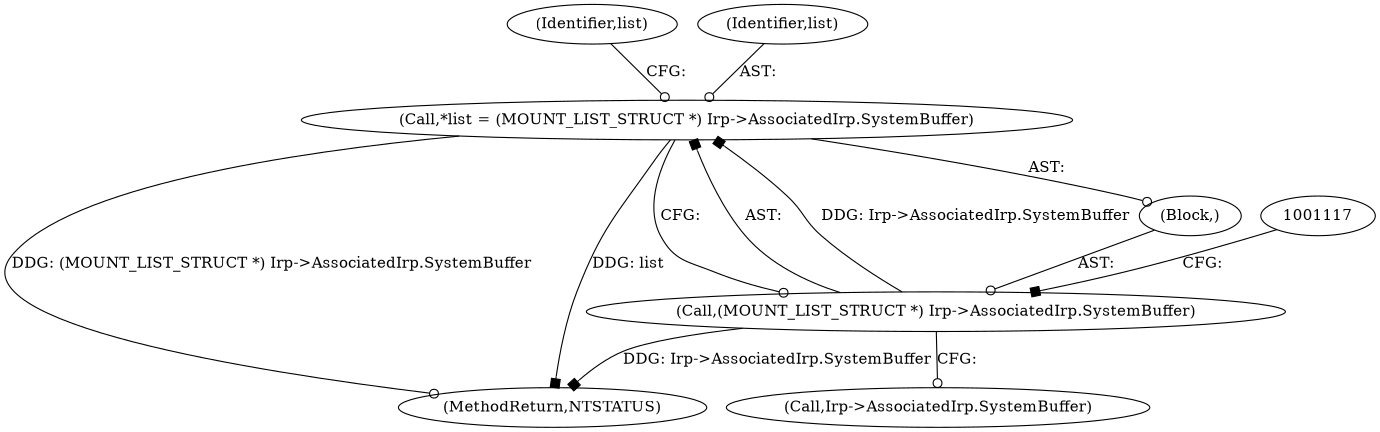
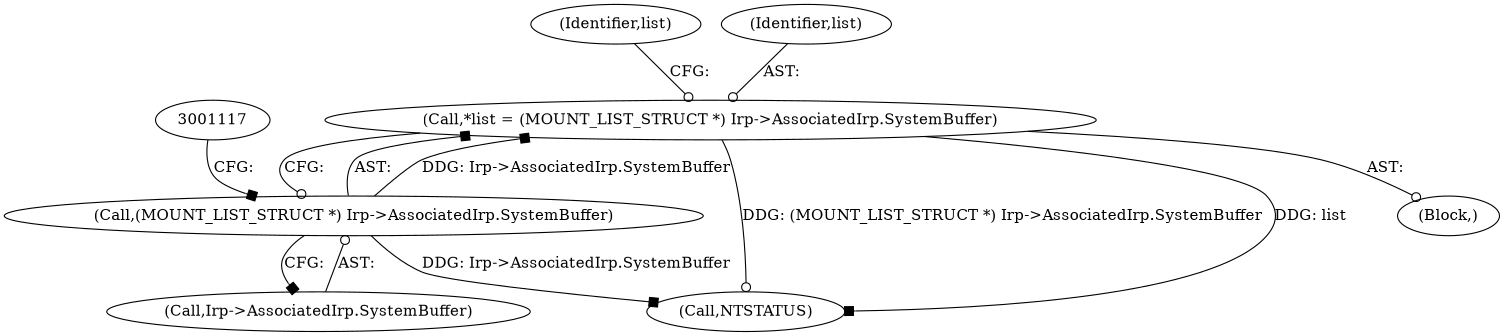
node "1001117": label "1001117" -> "3001117"
edge "(Block,)" -> "(Call,(MOUNT_LIST_STRUCT *) Irp->AssociatedIrp.SystemBuffer)": now "(Call,Irp->AssociatedIrp.SystemBuffer)" -> "(Call,(MOUNT_LIST_STRUCT *) Irp->AssociatedIrp.SystemBuffer)"
edge "(Call,(MOUNT_LIST_STRUCT *) Irp->AssociatedIrp.SystemBuffer)" -> "(Call,Irp->AssociatedIrp.SystemBuffer)": arrowhead odot -> box
node "(MethodReturn,NTSTATUS)": label "(MethodReturn,NTSTATUS)" -> "(Call,NTSTATUS)"
